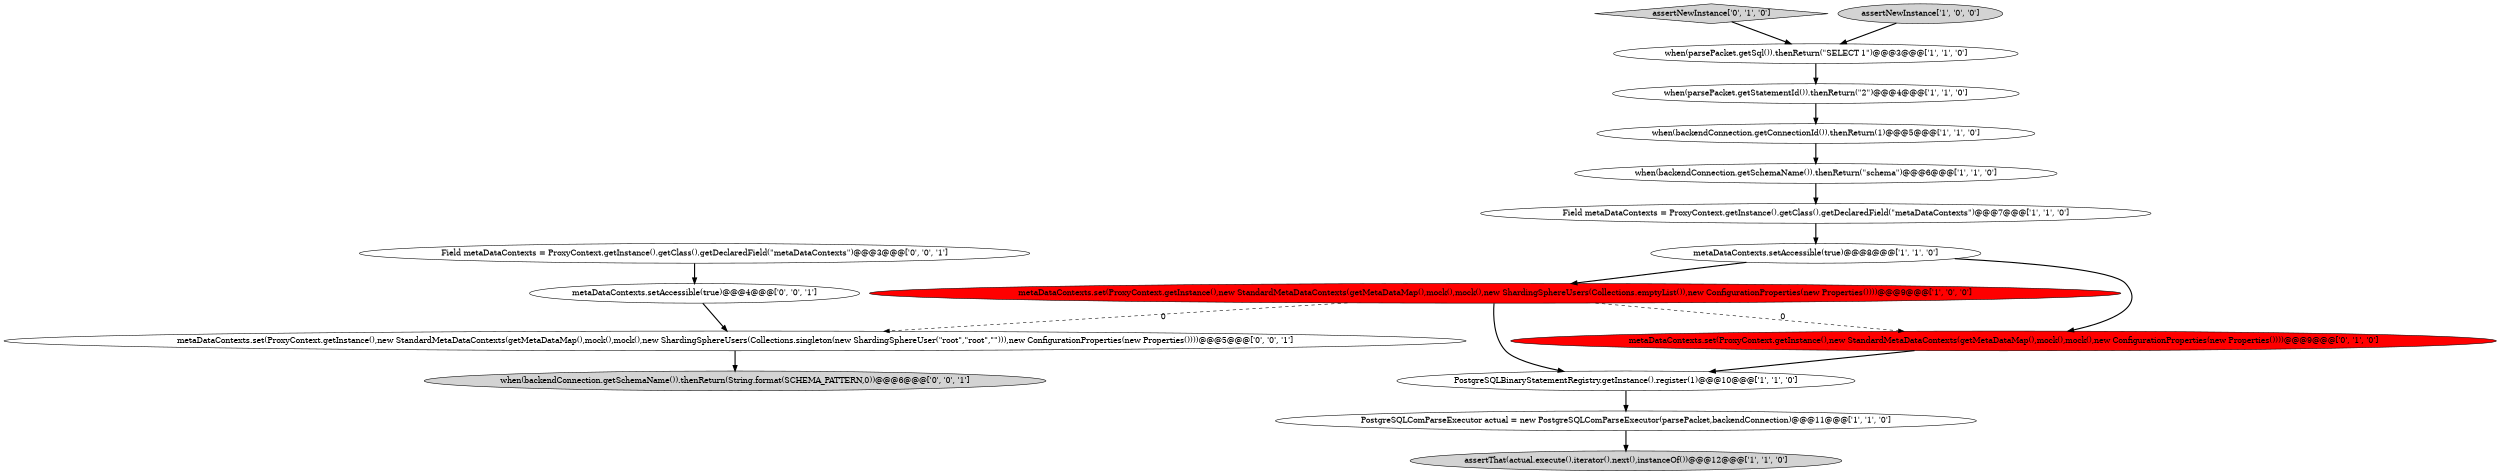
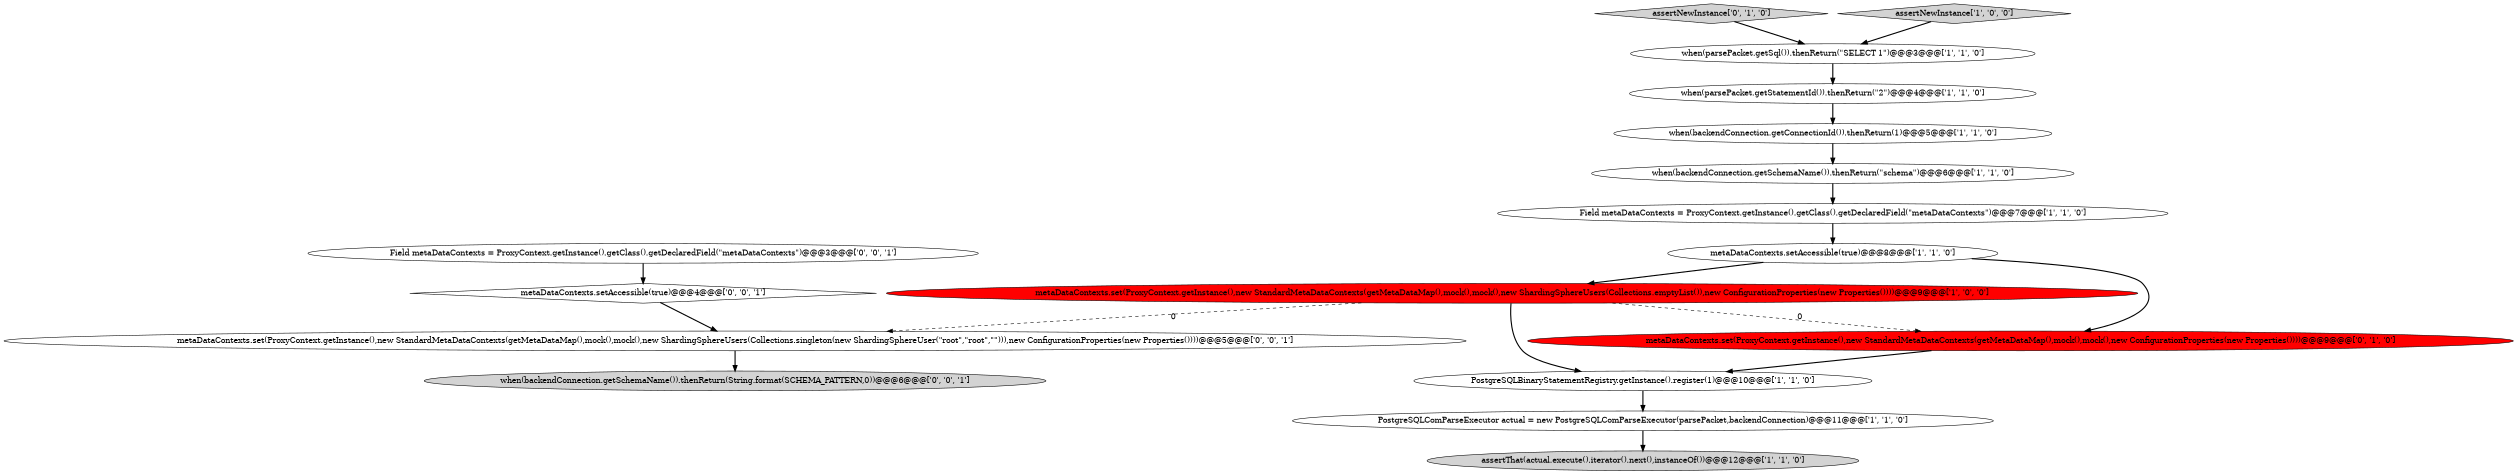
node "assertNewInstance['1', '0', '0']": shape ellipse -> diamond
node "metaDataContexts.setAccessible(true)@@@4@@@['0', '0', '1']": shape ellipse -> diamond
